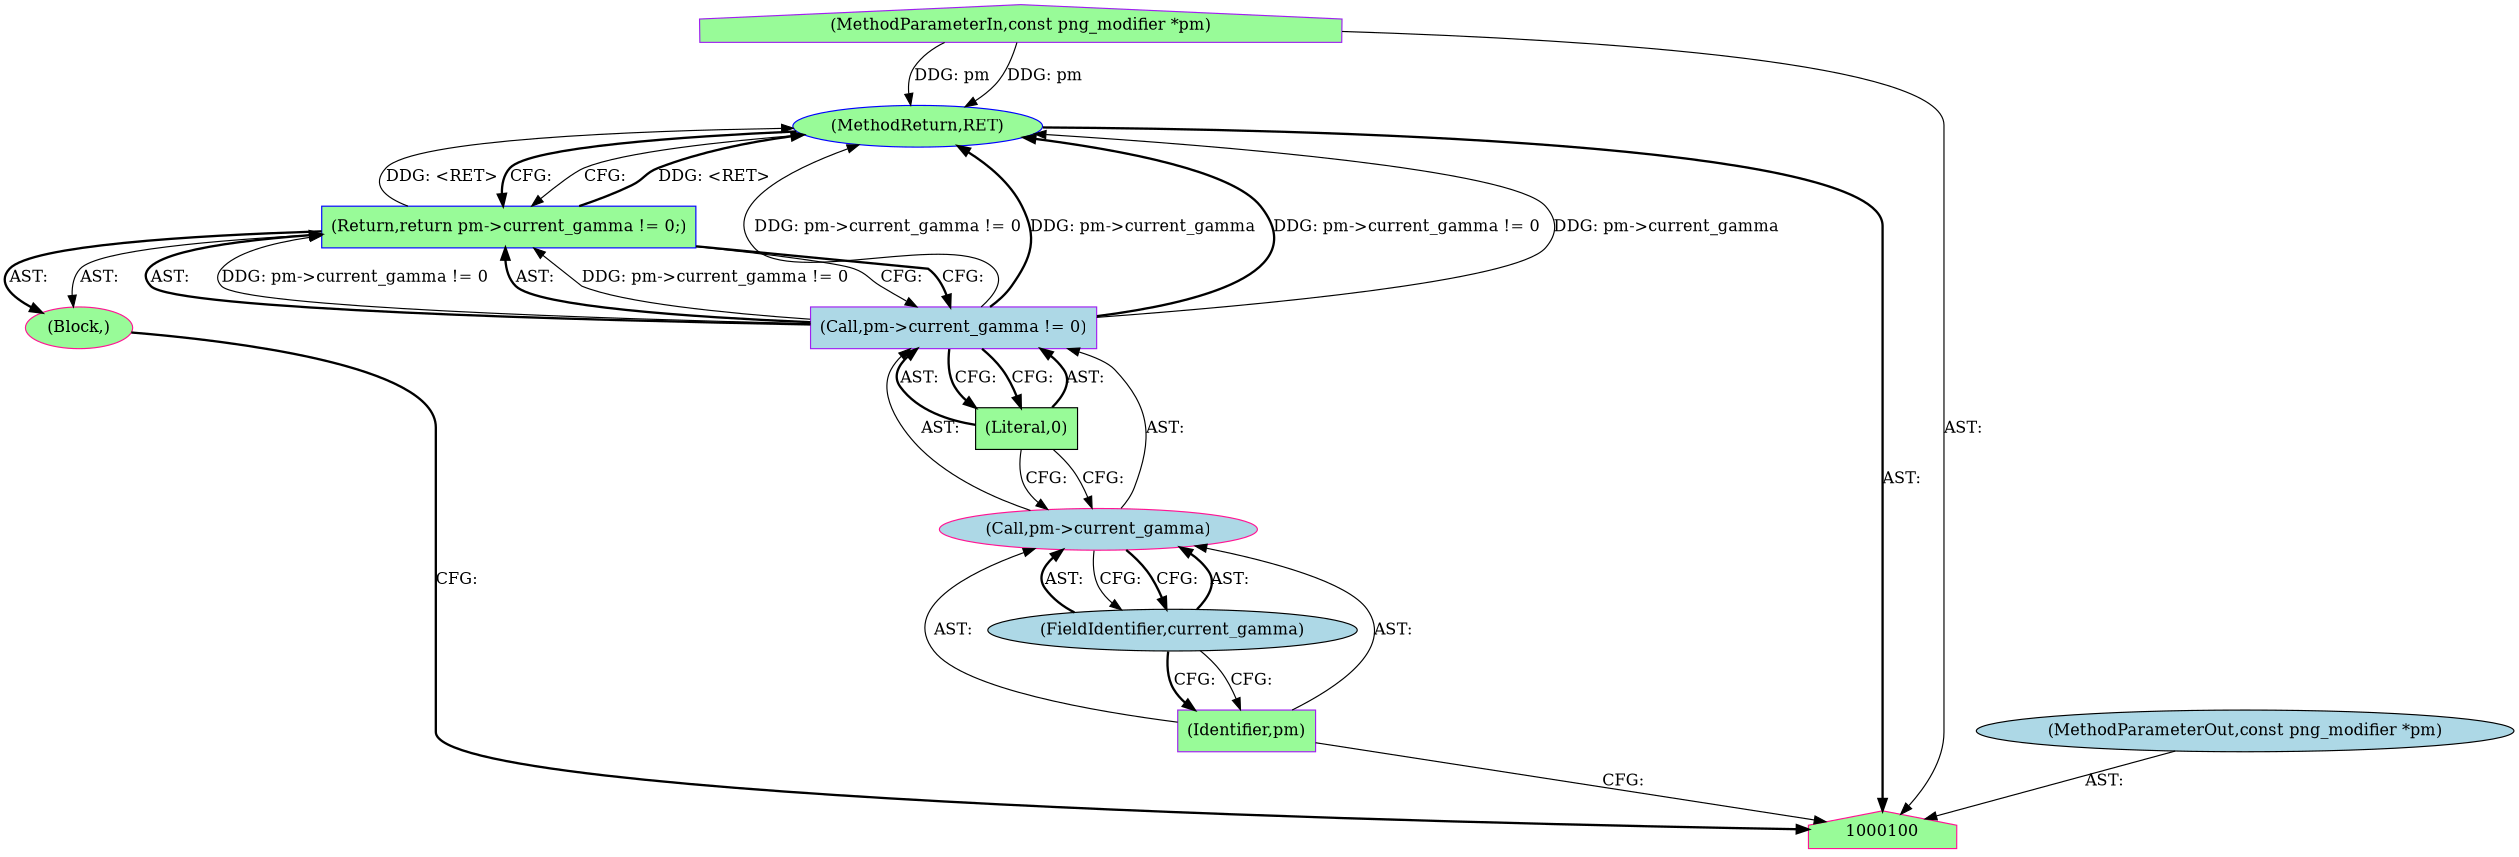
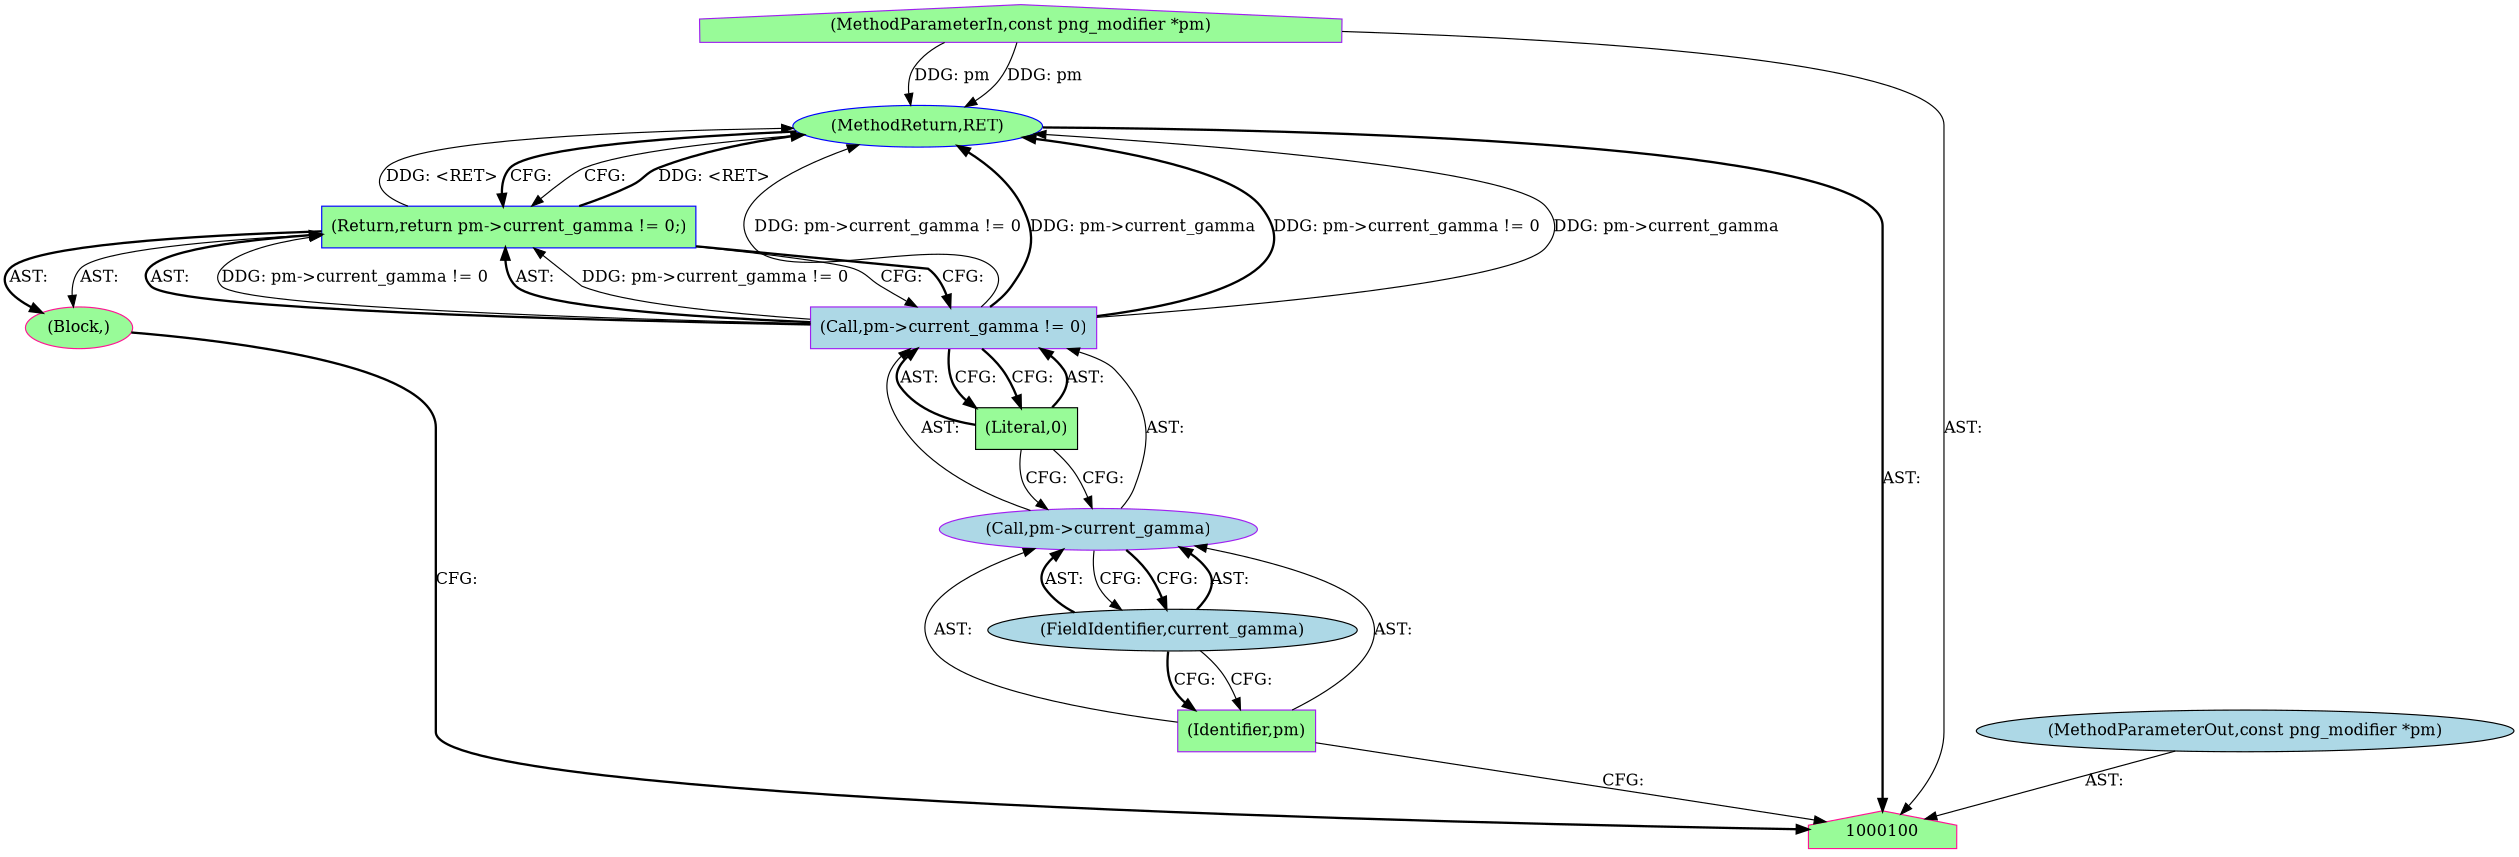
node "(Call,pm->current_gamma)": color deeppink -> purple
